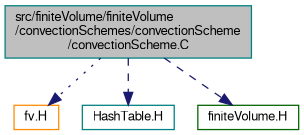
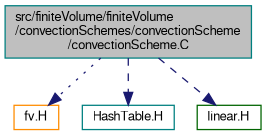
node "finiteVolume.H": label "finiteVolume.H" -> "linear.H"
